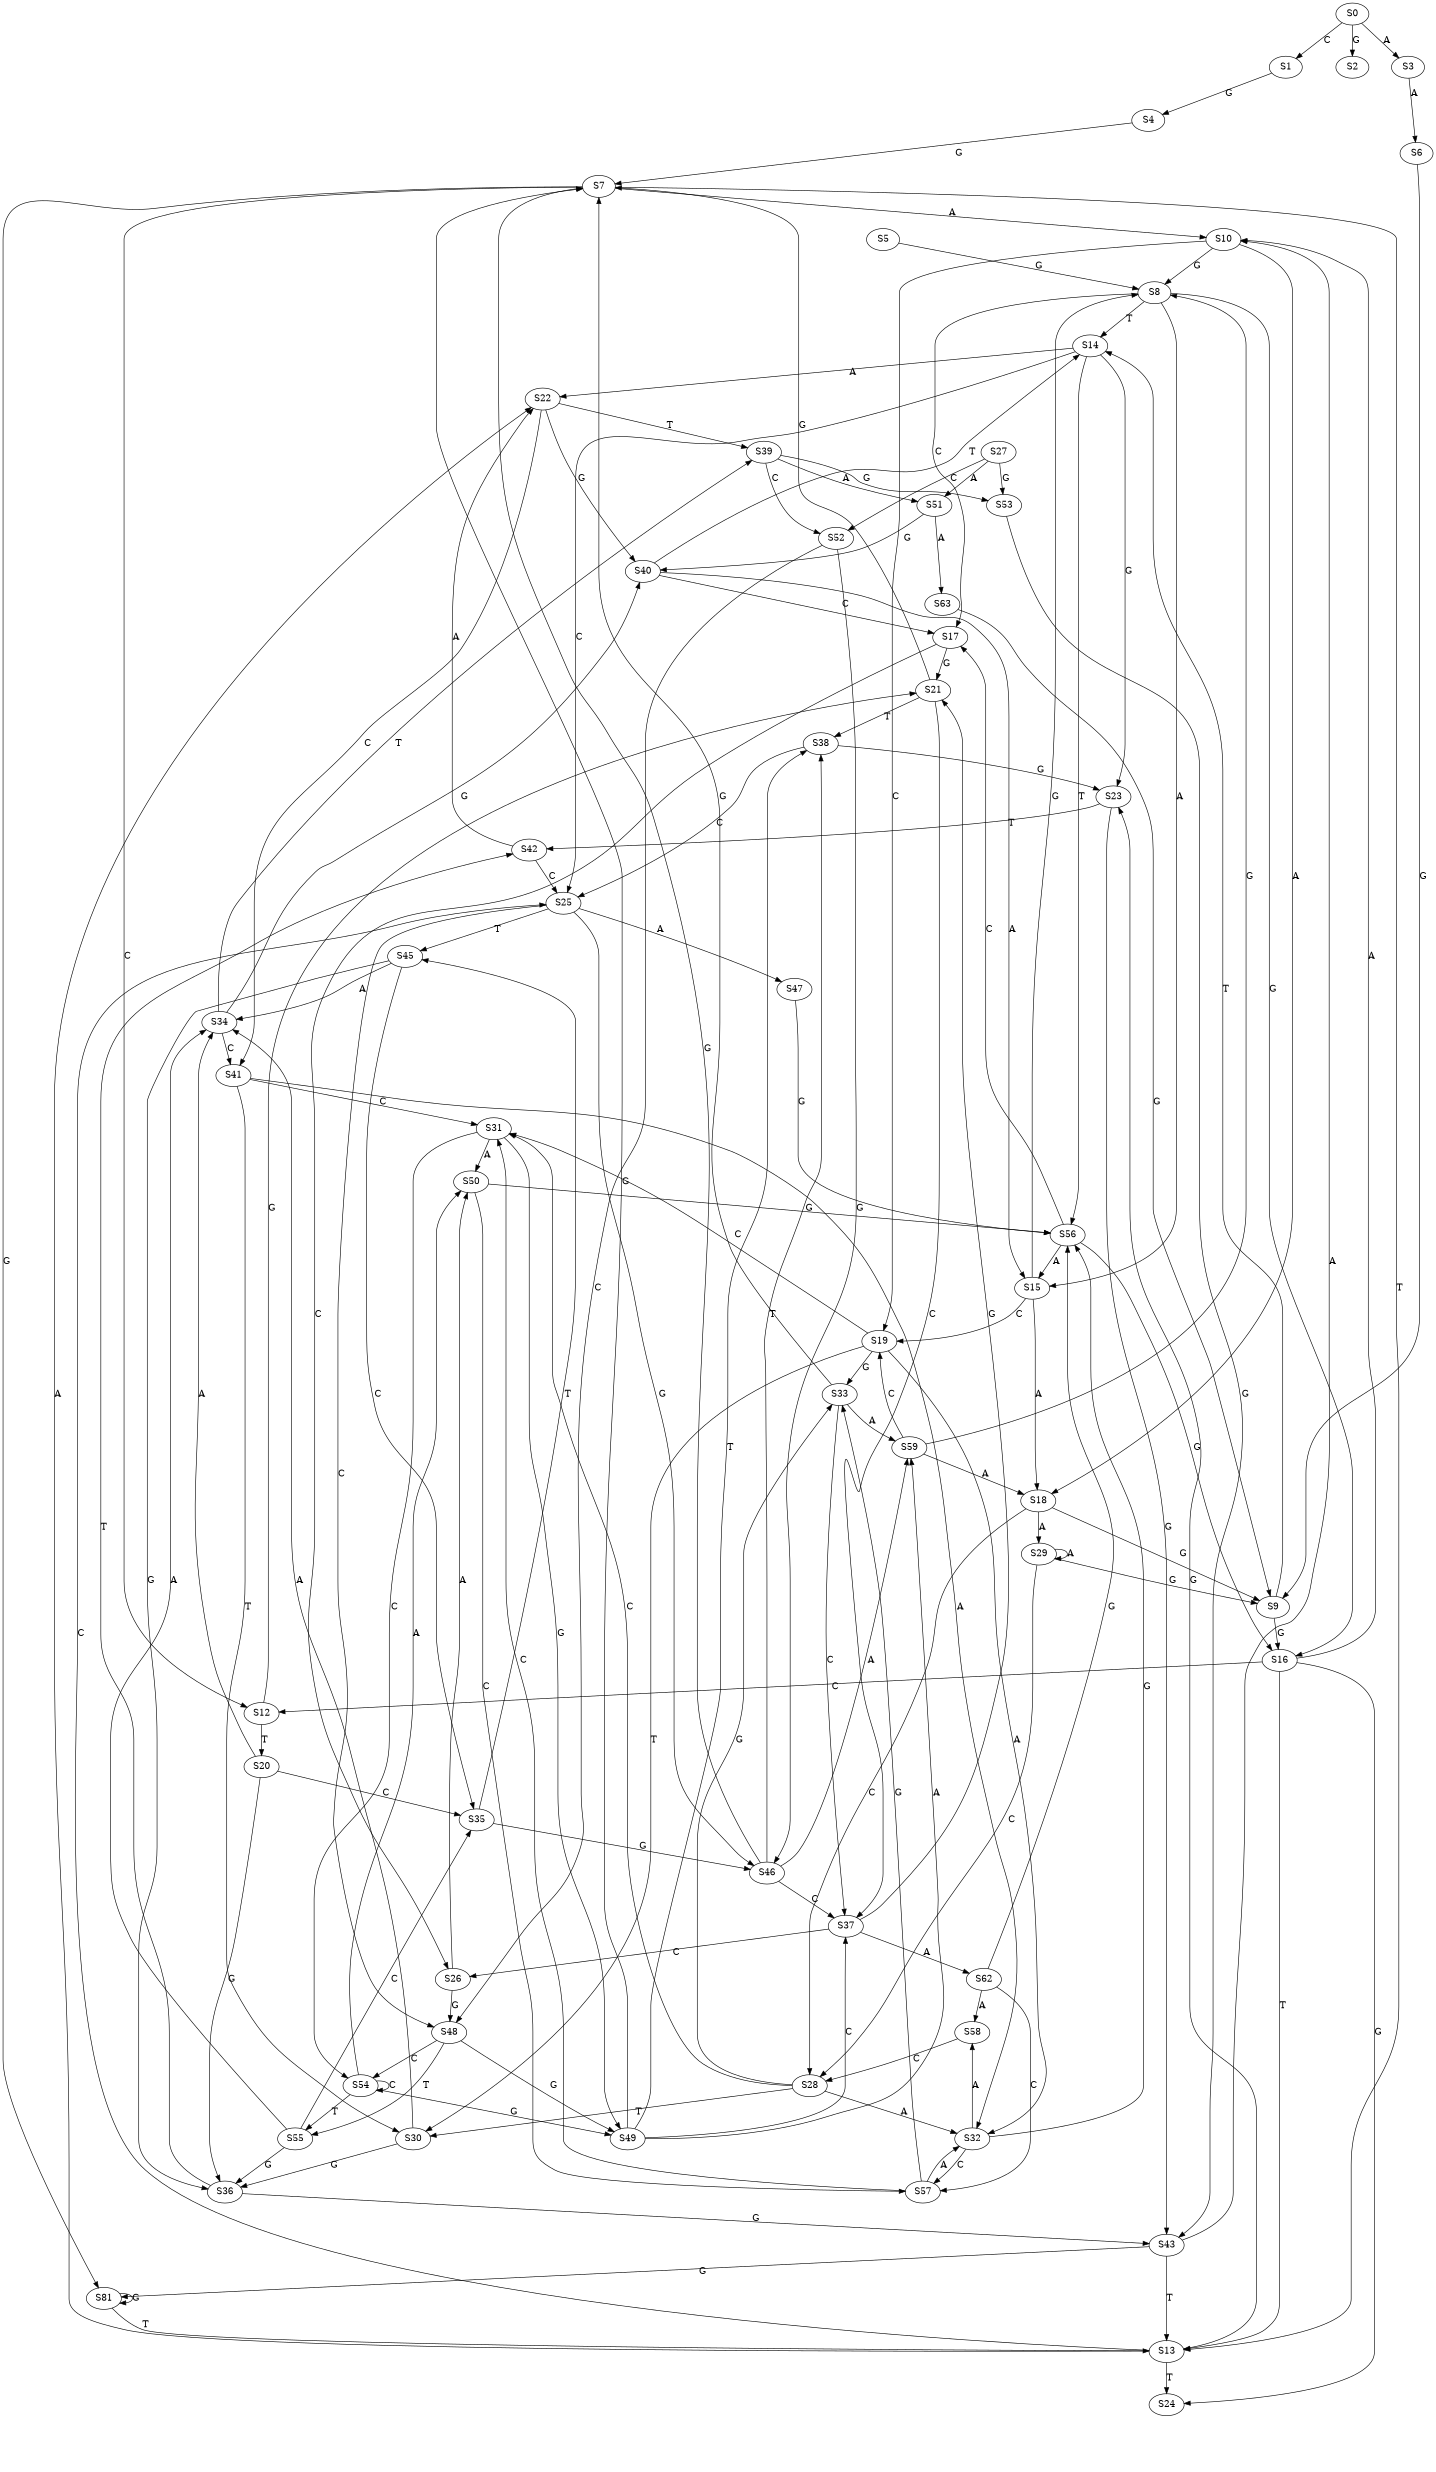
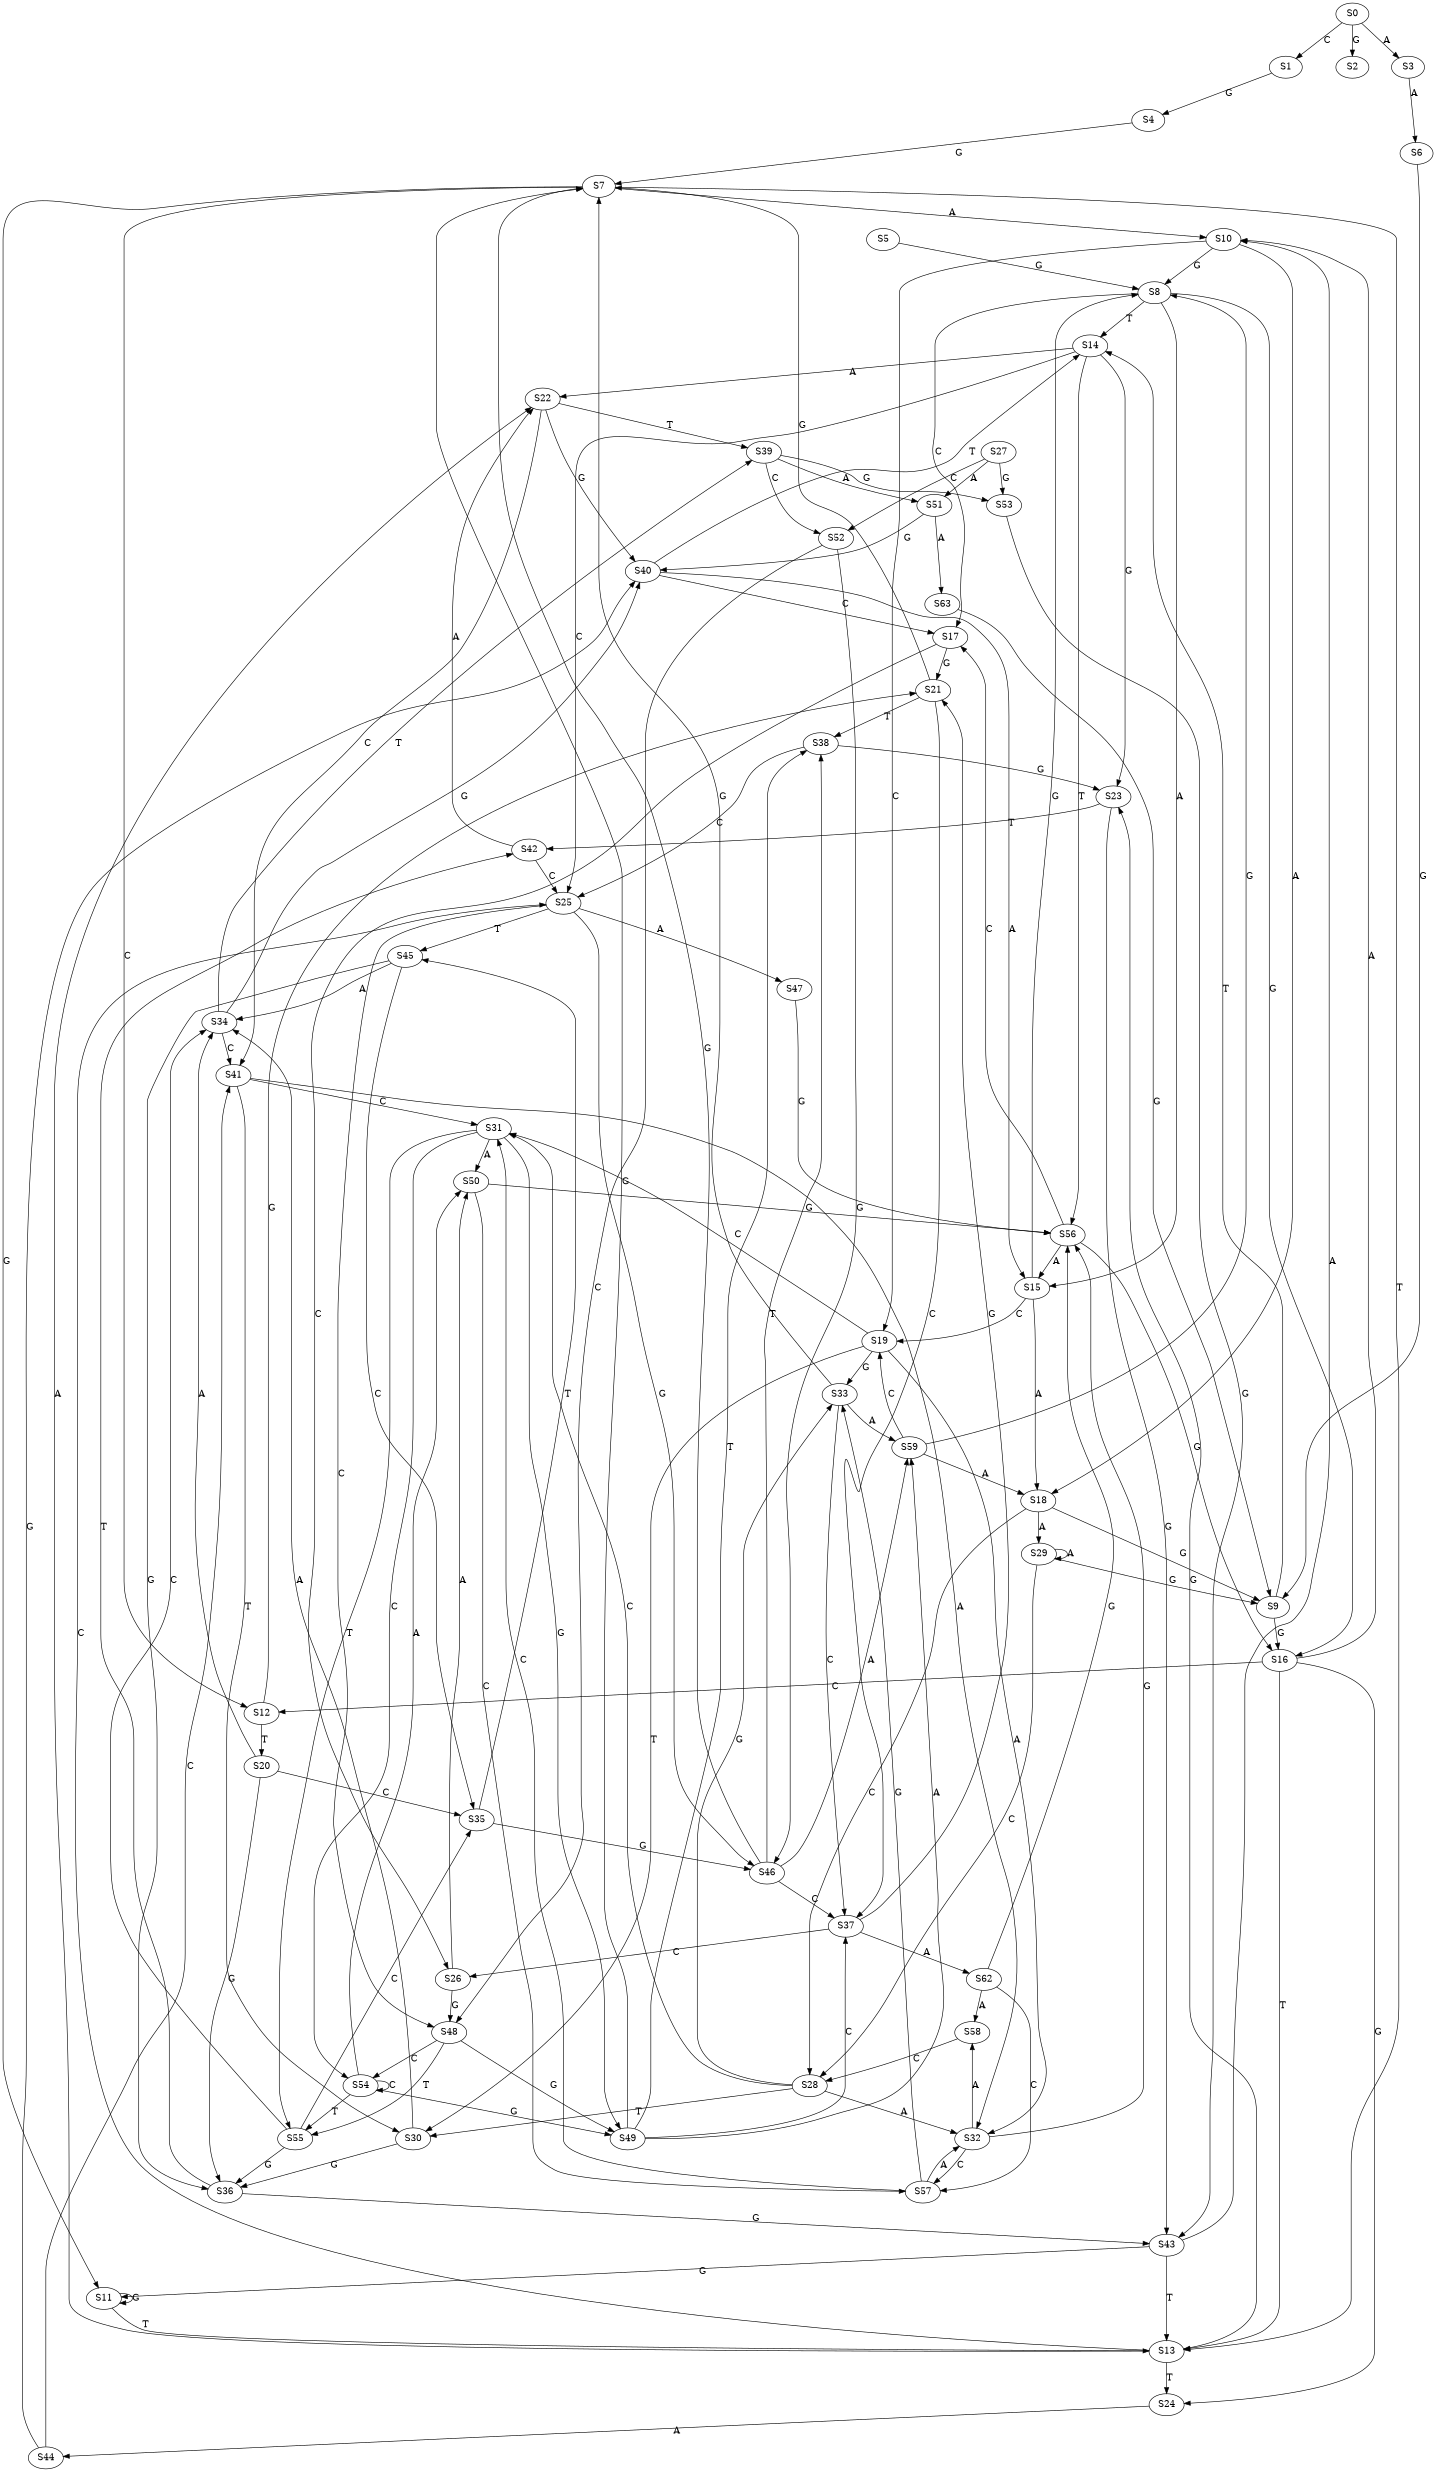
edge "S55" -> "S34": label "A" -> "C"
edge "S31" -> "S55": added, label "T"
node "S81": label "S81" -> "S11"
node "S44": added
